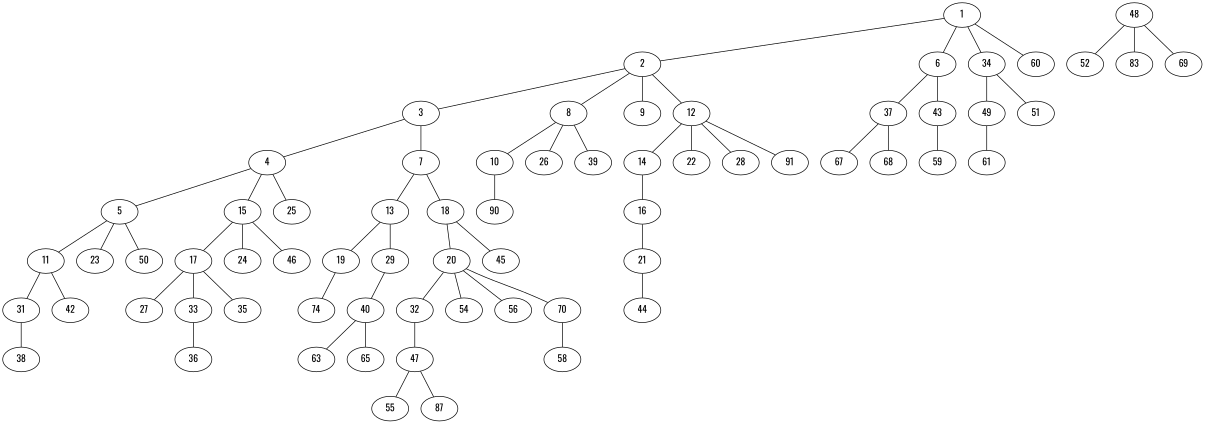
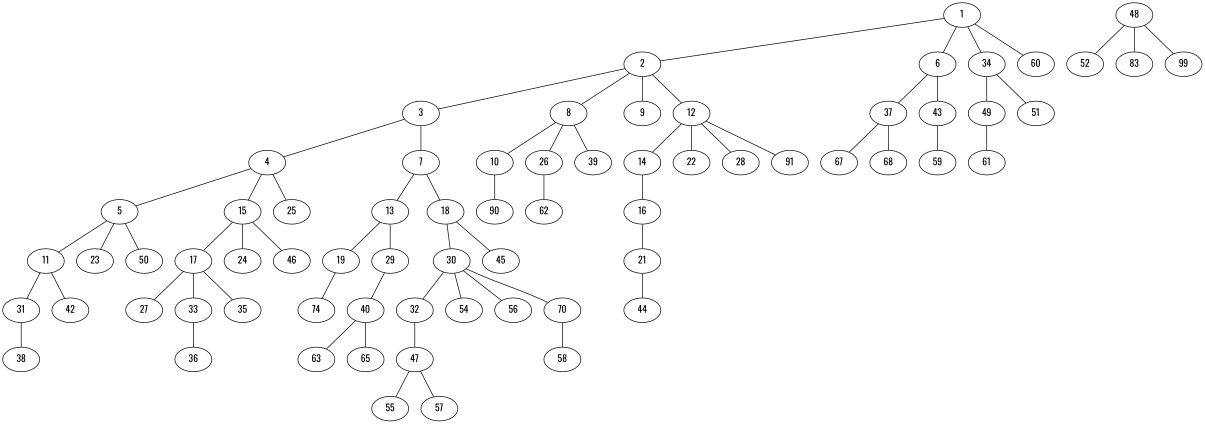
node "69": label "69" -> "99"
node "62": added
node "20": label "20" -> "30"
node "87": label "87" -> "57"
